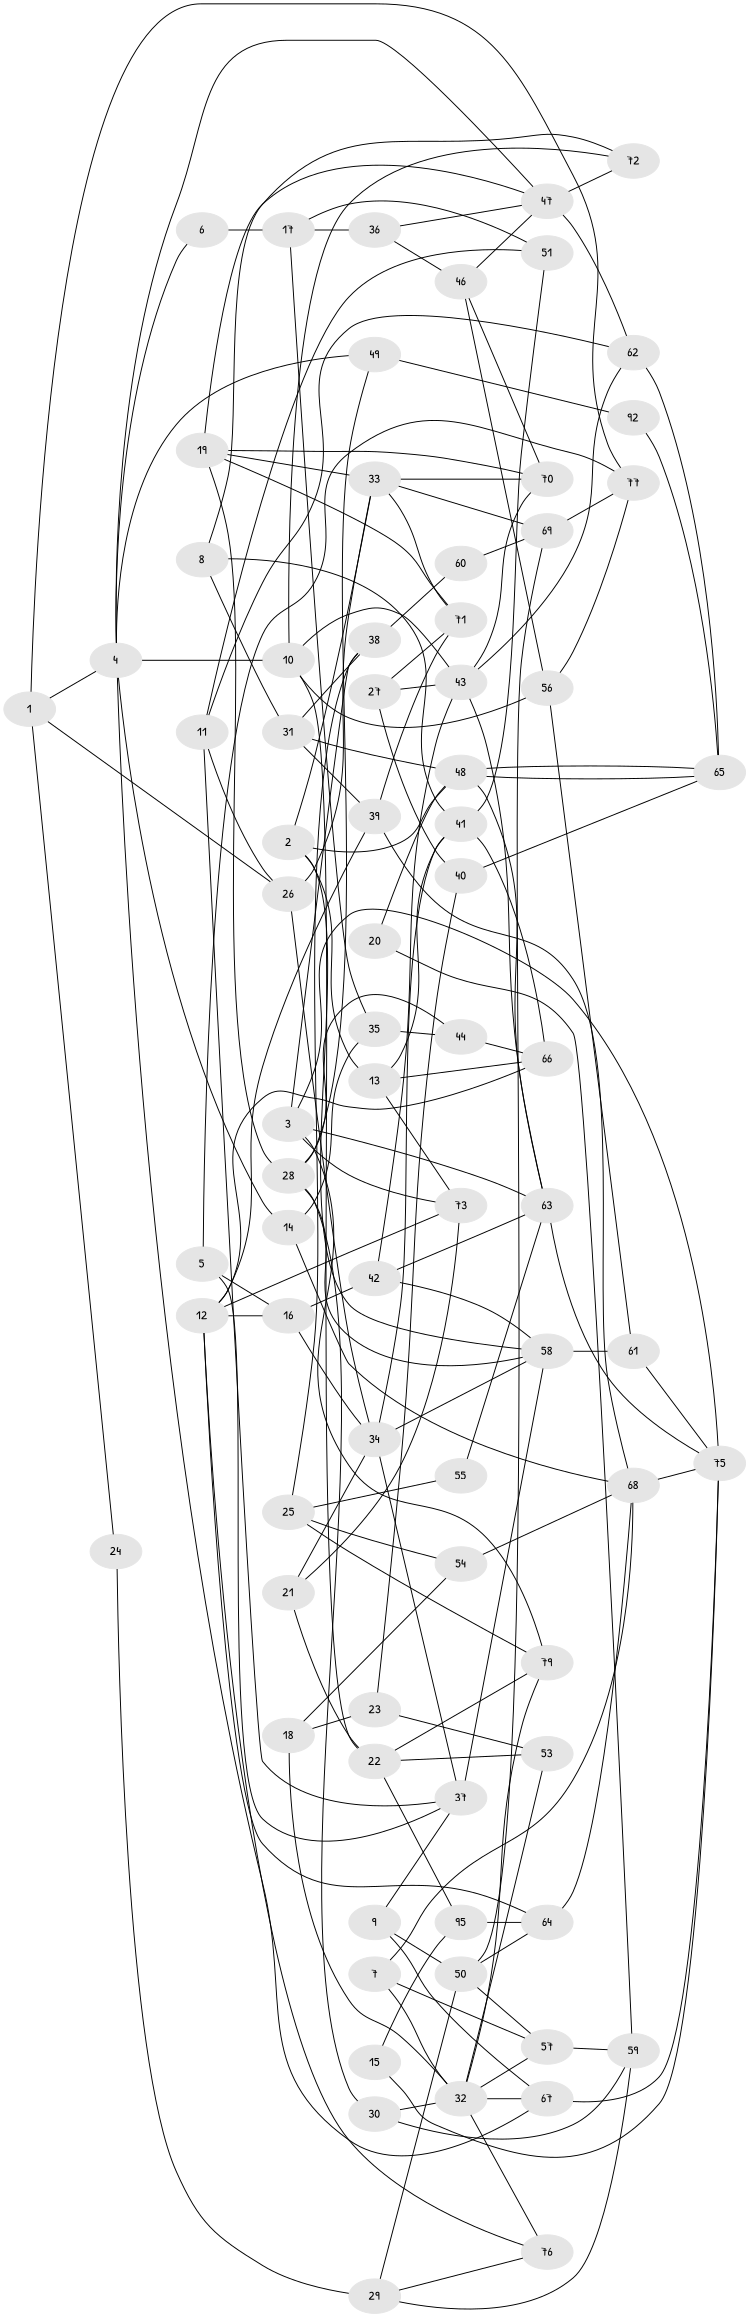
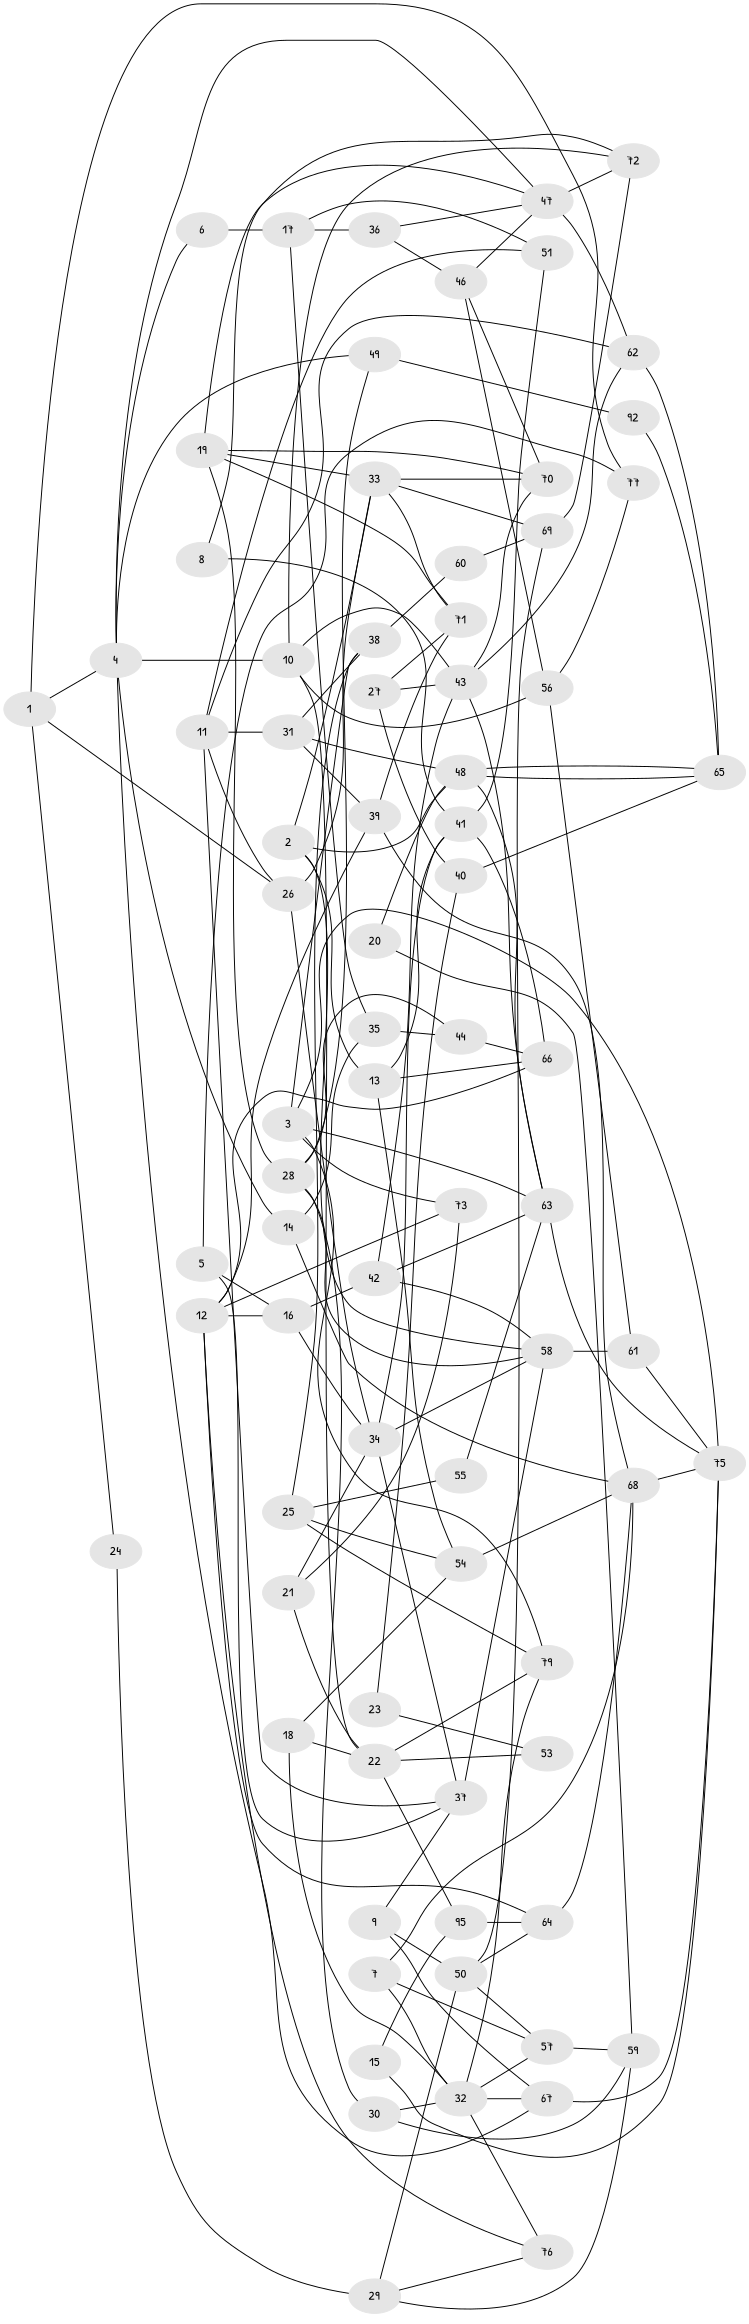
edge "77" -- "69": now "72" -- "69"
edge "8" -- "31": now "11" -- "31"
edge "13" -- "73": now "13" -- "54"
edge "23" -- "18": now "22" -- "18"
edge "53" -- "32": removed
